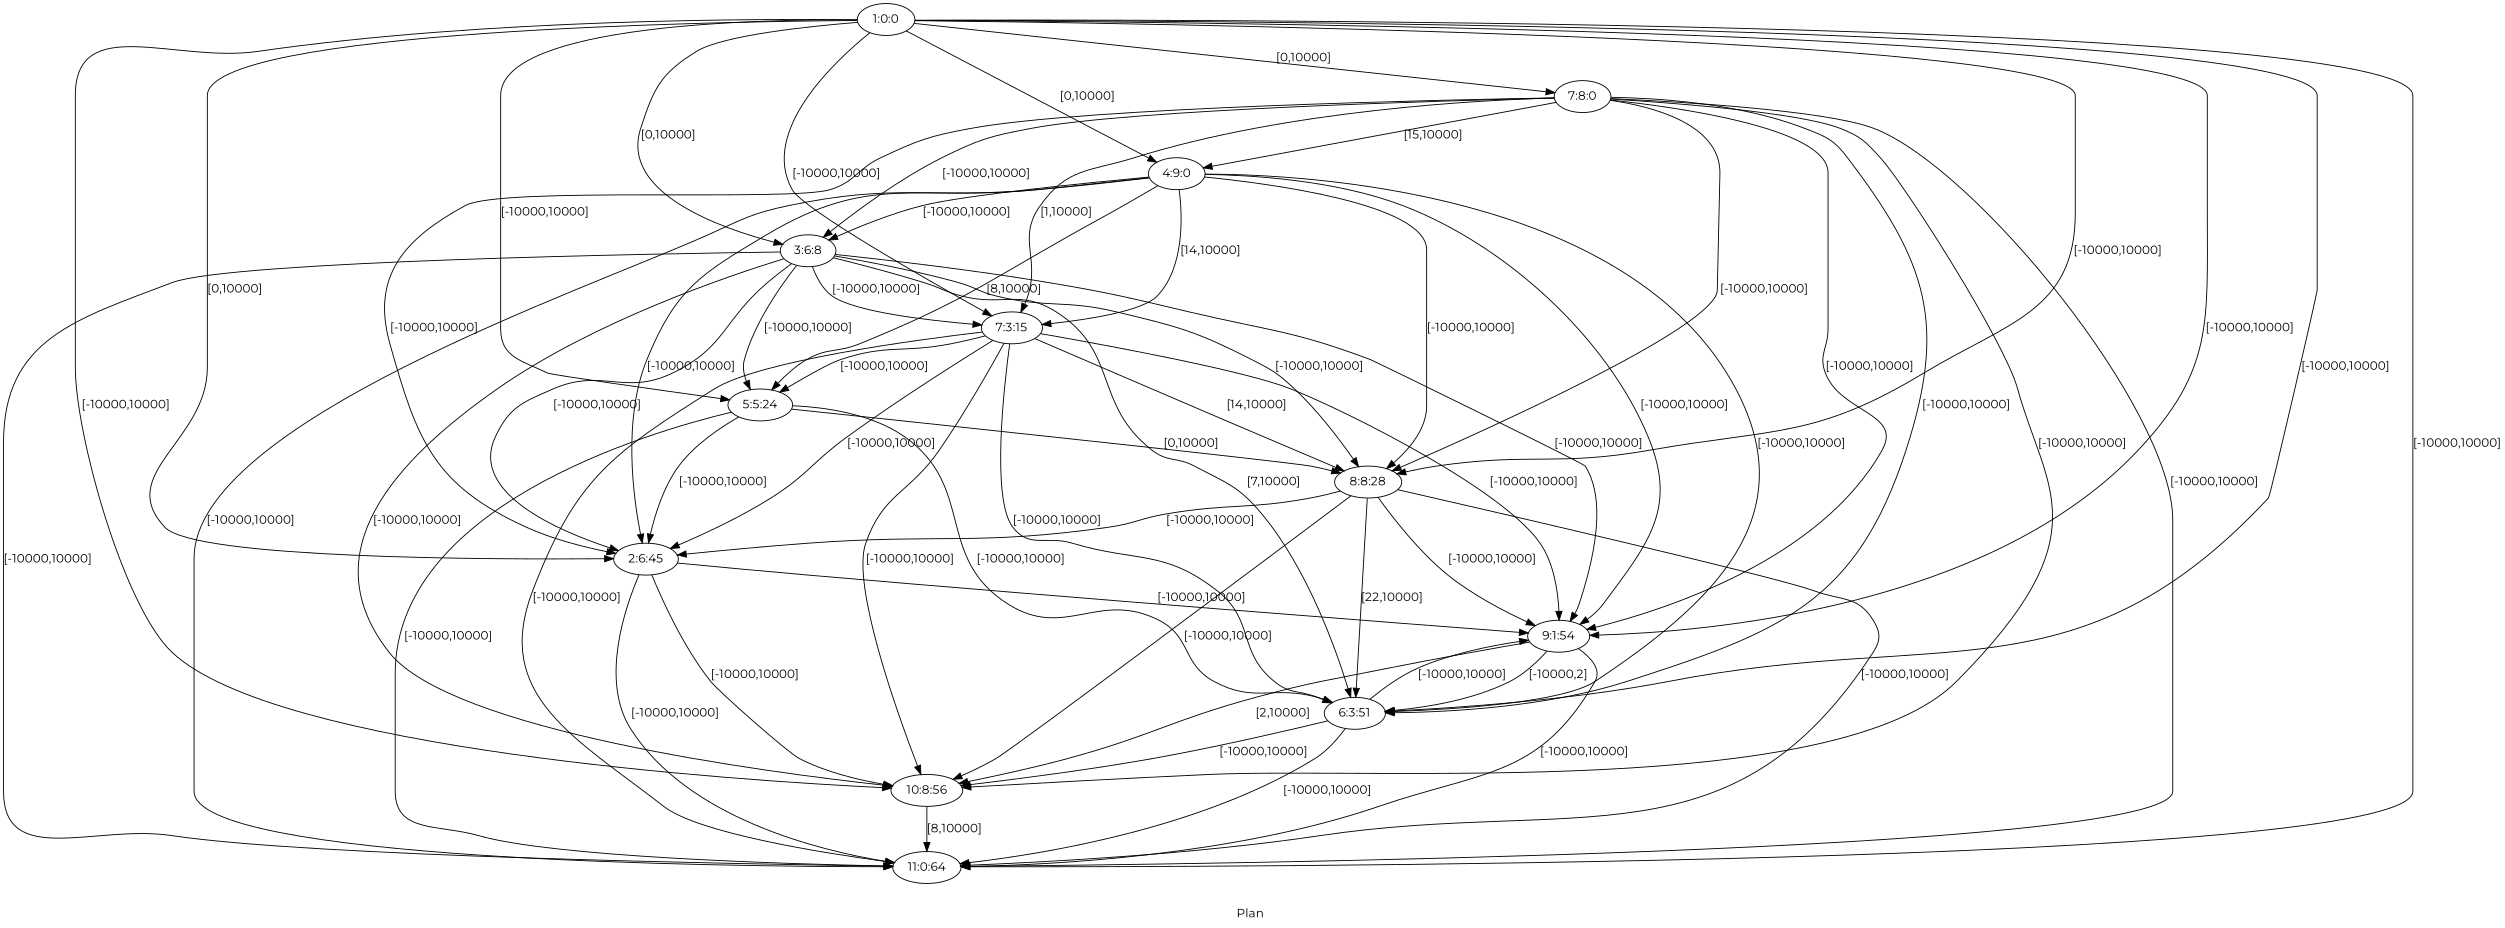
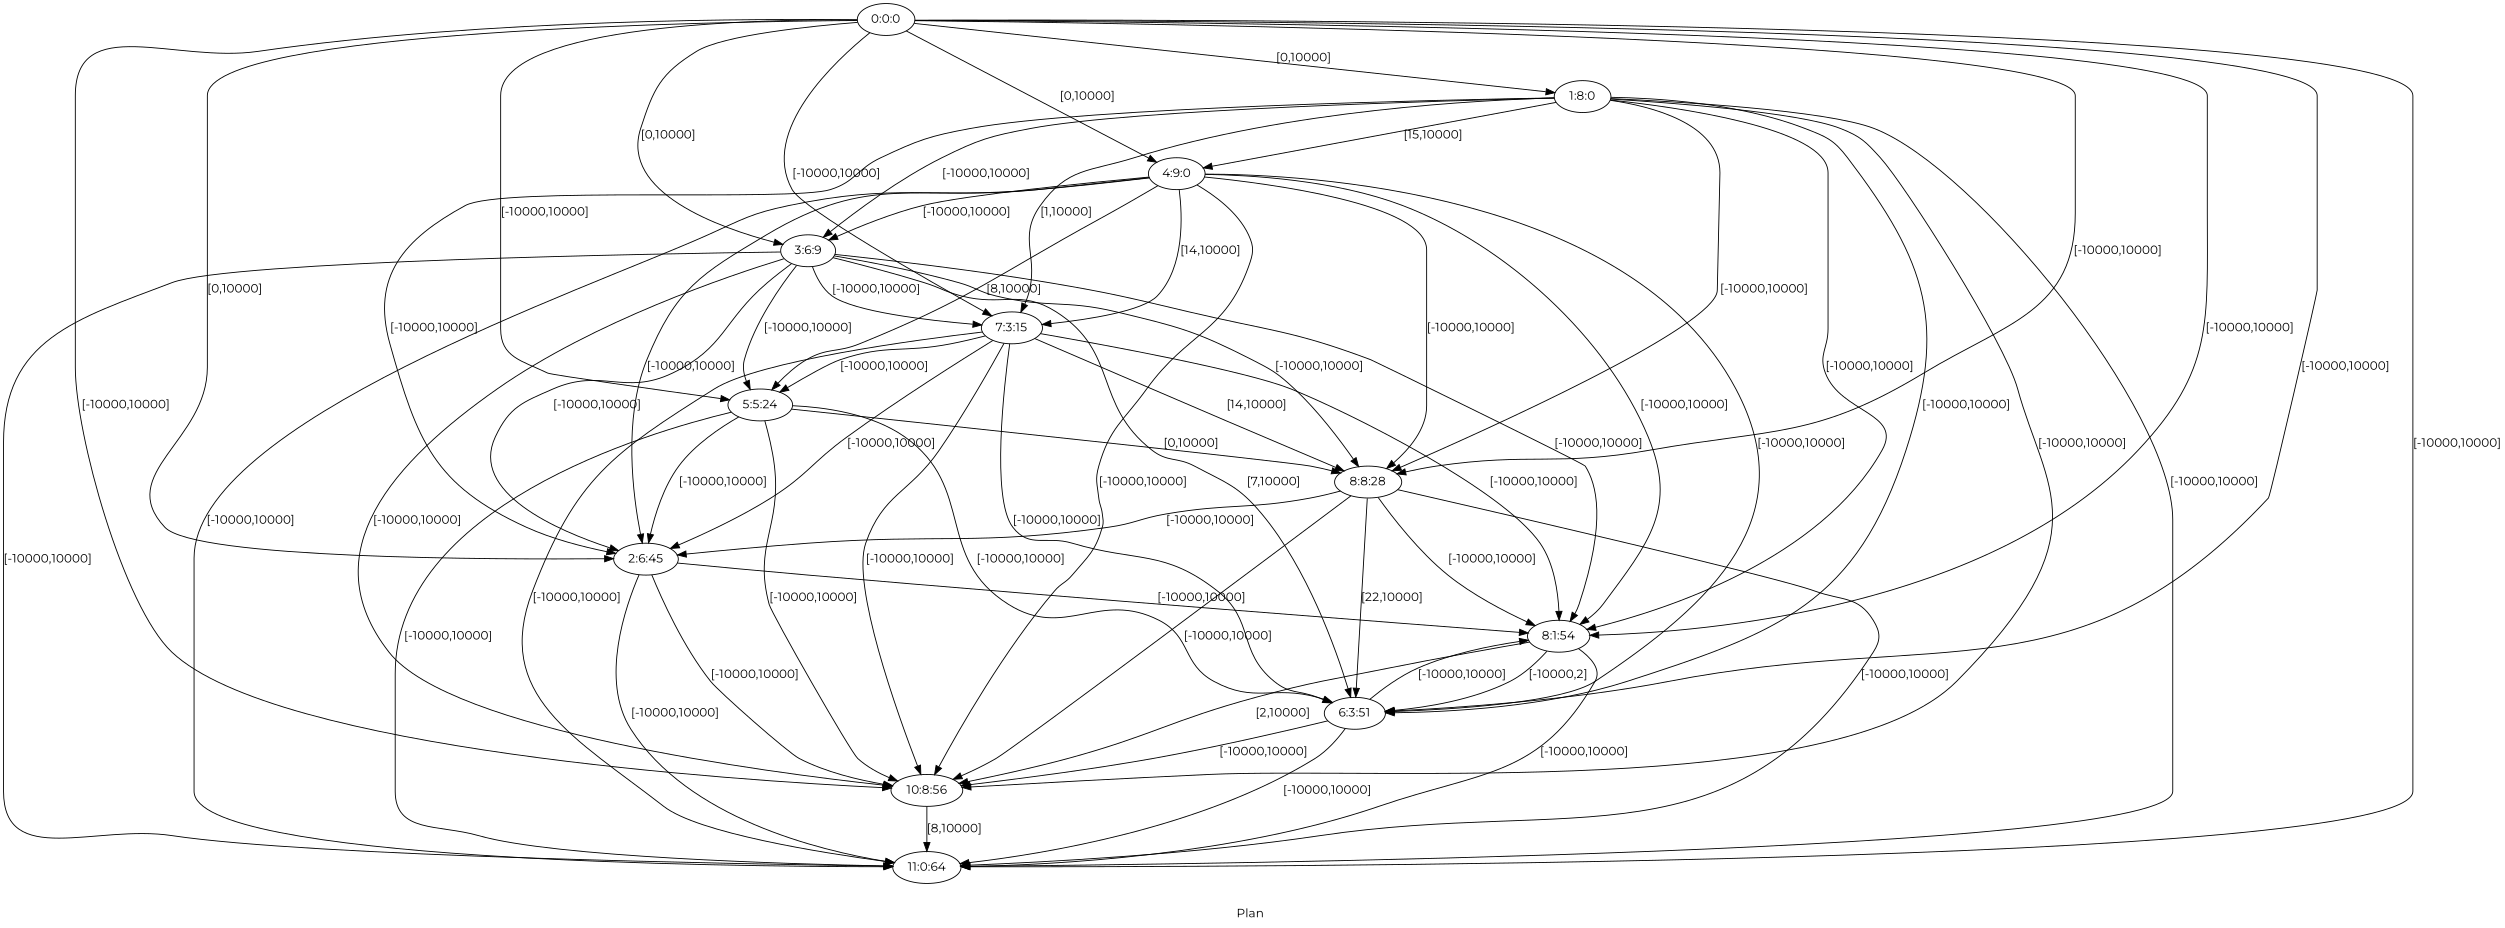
node "1:0:0": label "1:0:0" -> "0:0:0"
node "7:8:0": label "7:8:0" -> "1:8:0"
node "3:6:8": label "3:6:8" -> "3:6:9"
edge "4:9:0" -> "10:8:56": added, label "[-10000,10000]"
edge "5:5:24" -> "10:8:56": added, label "[-10000,10000]"
node "9:1:54": label "9:1:54" -> "8:1:54"
